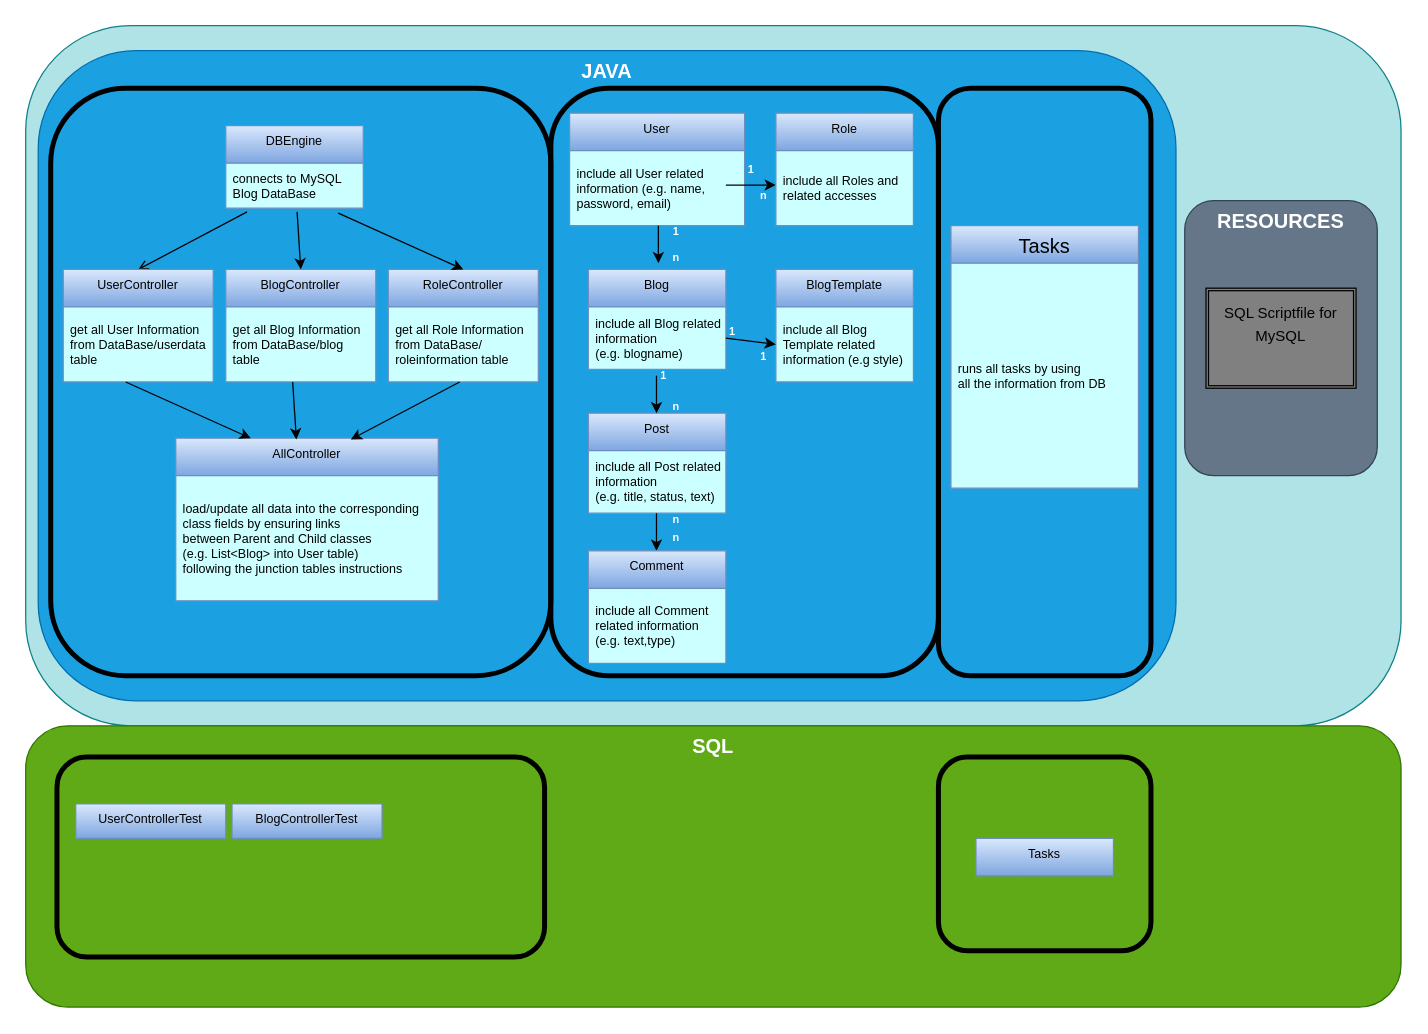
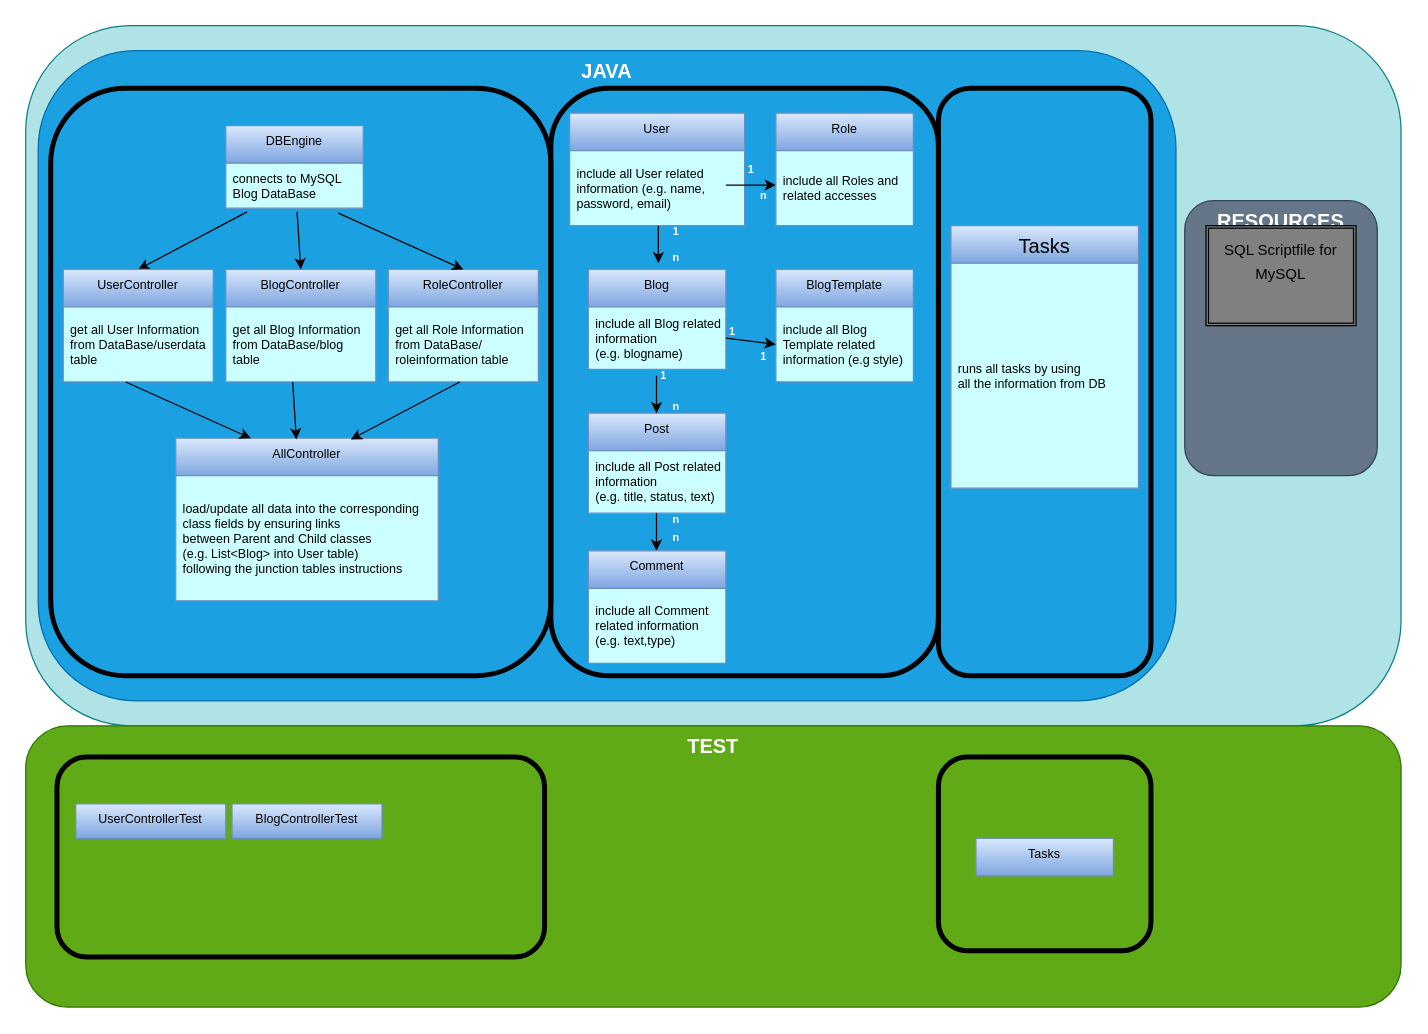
edge "connects to MySQL Blog DataBase" -> "UserController": arrowhead open -> classic
node "SQL Scriptfile for MySQL": moved (1281, 338) -> (1281, 276)
node "SQL": label "SQL" -> "TEST"
